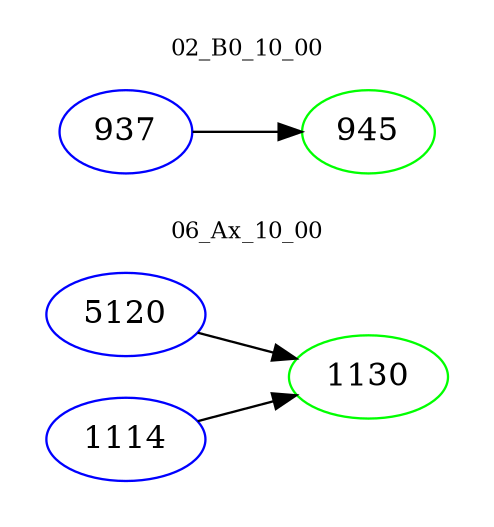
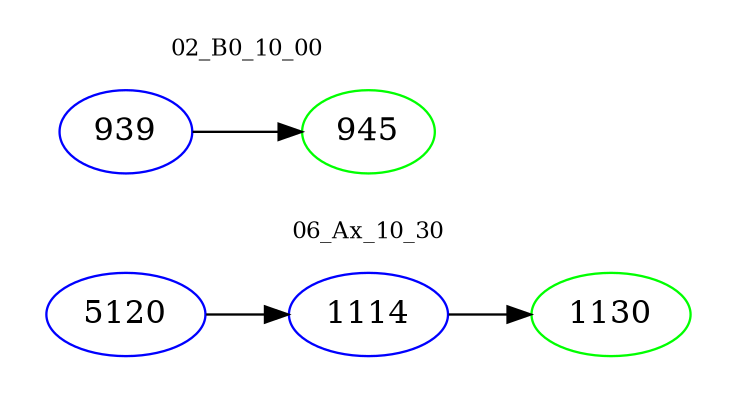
node "937": label "937" -> "939"
cluster "06_Ax_10_00": label "06_Ax_10_00" -> "06_Ax_10_30"
edge "5120" -> "1130": now "5120" -> "1114"
